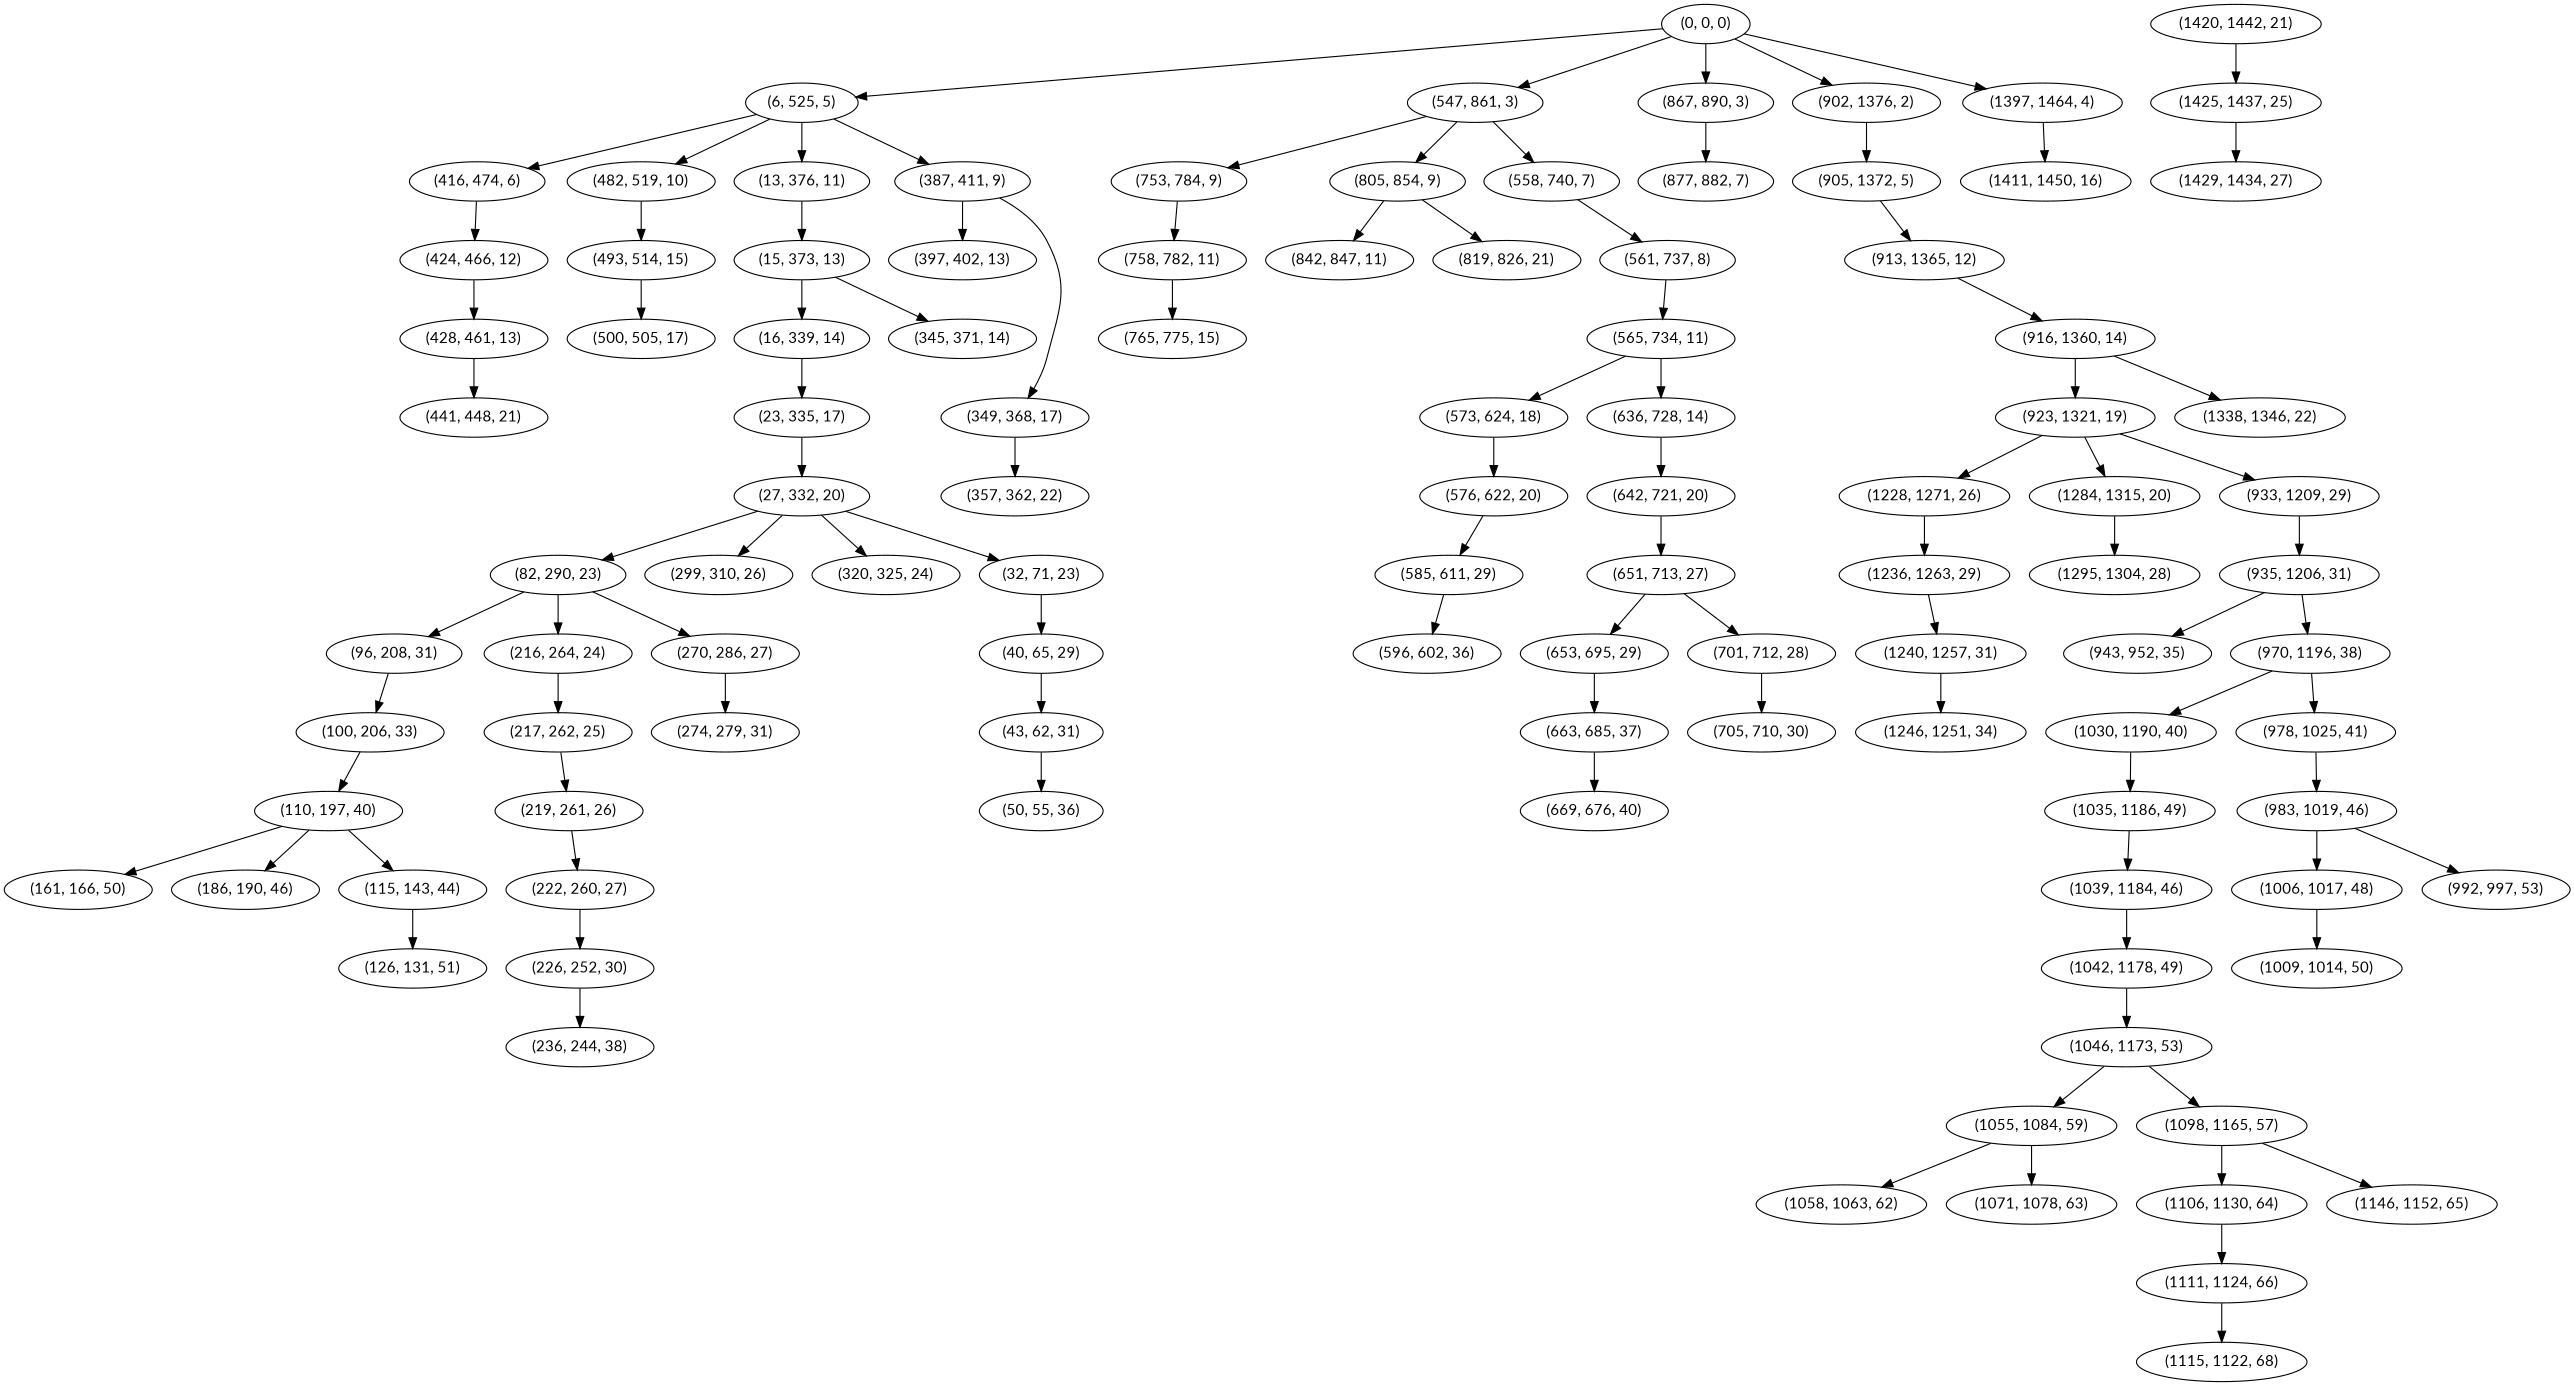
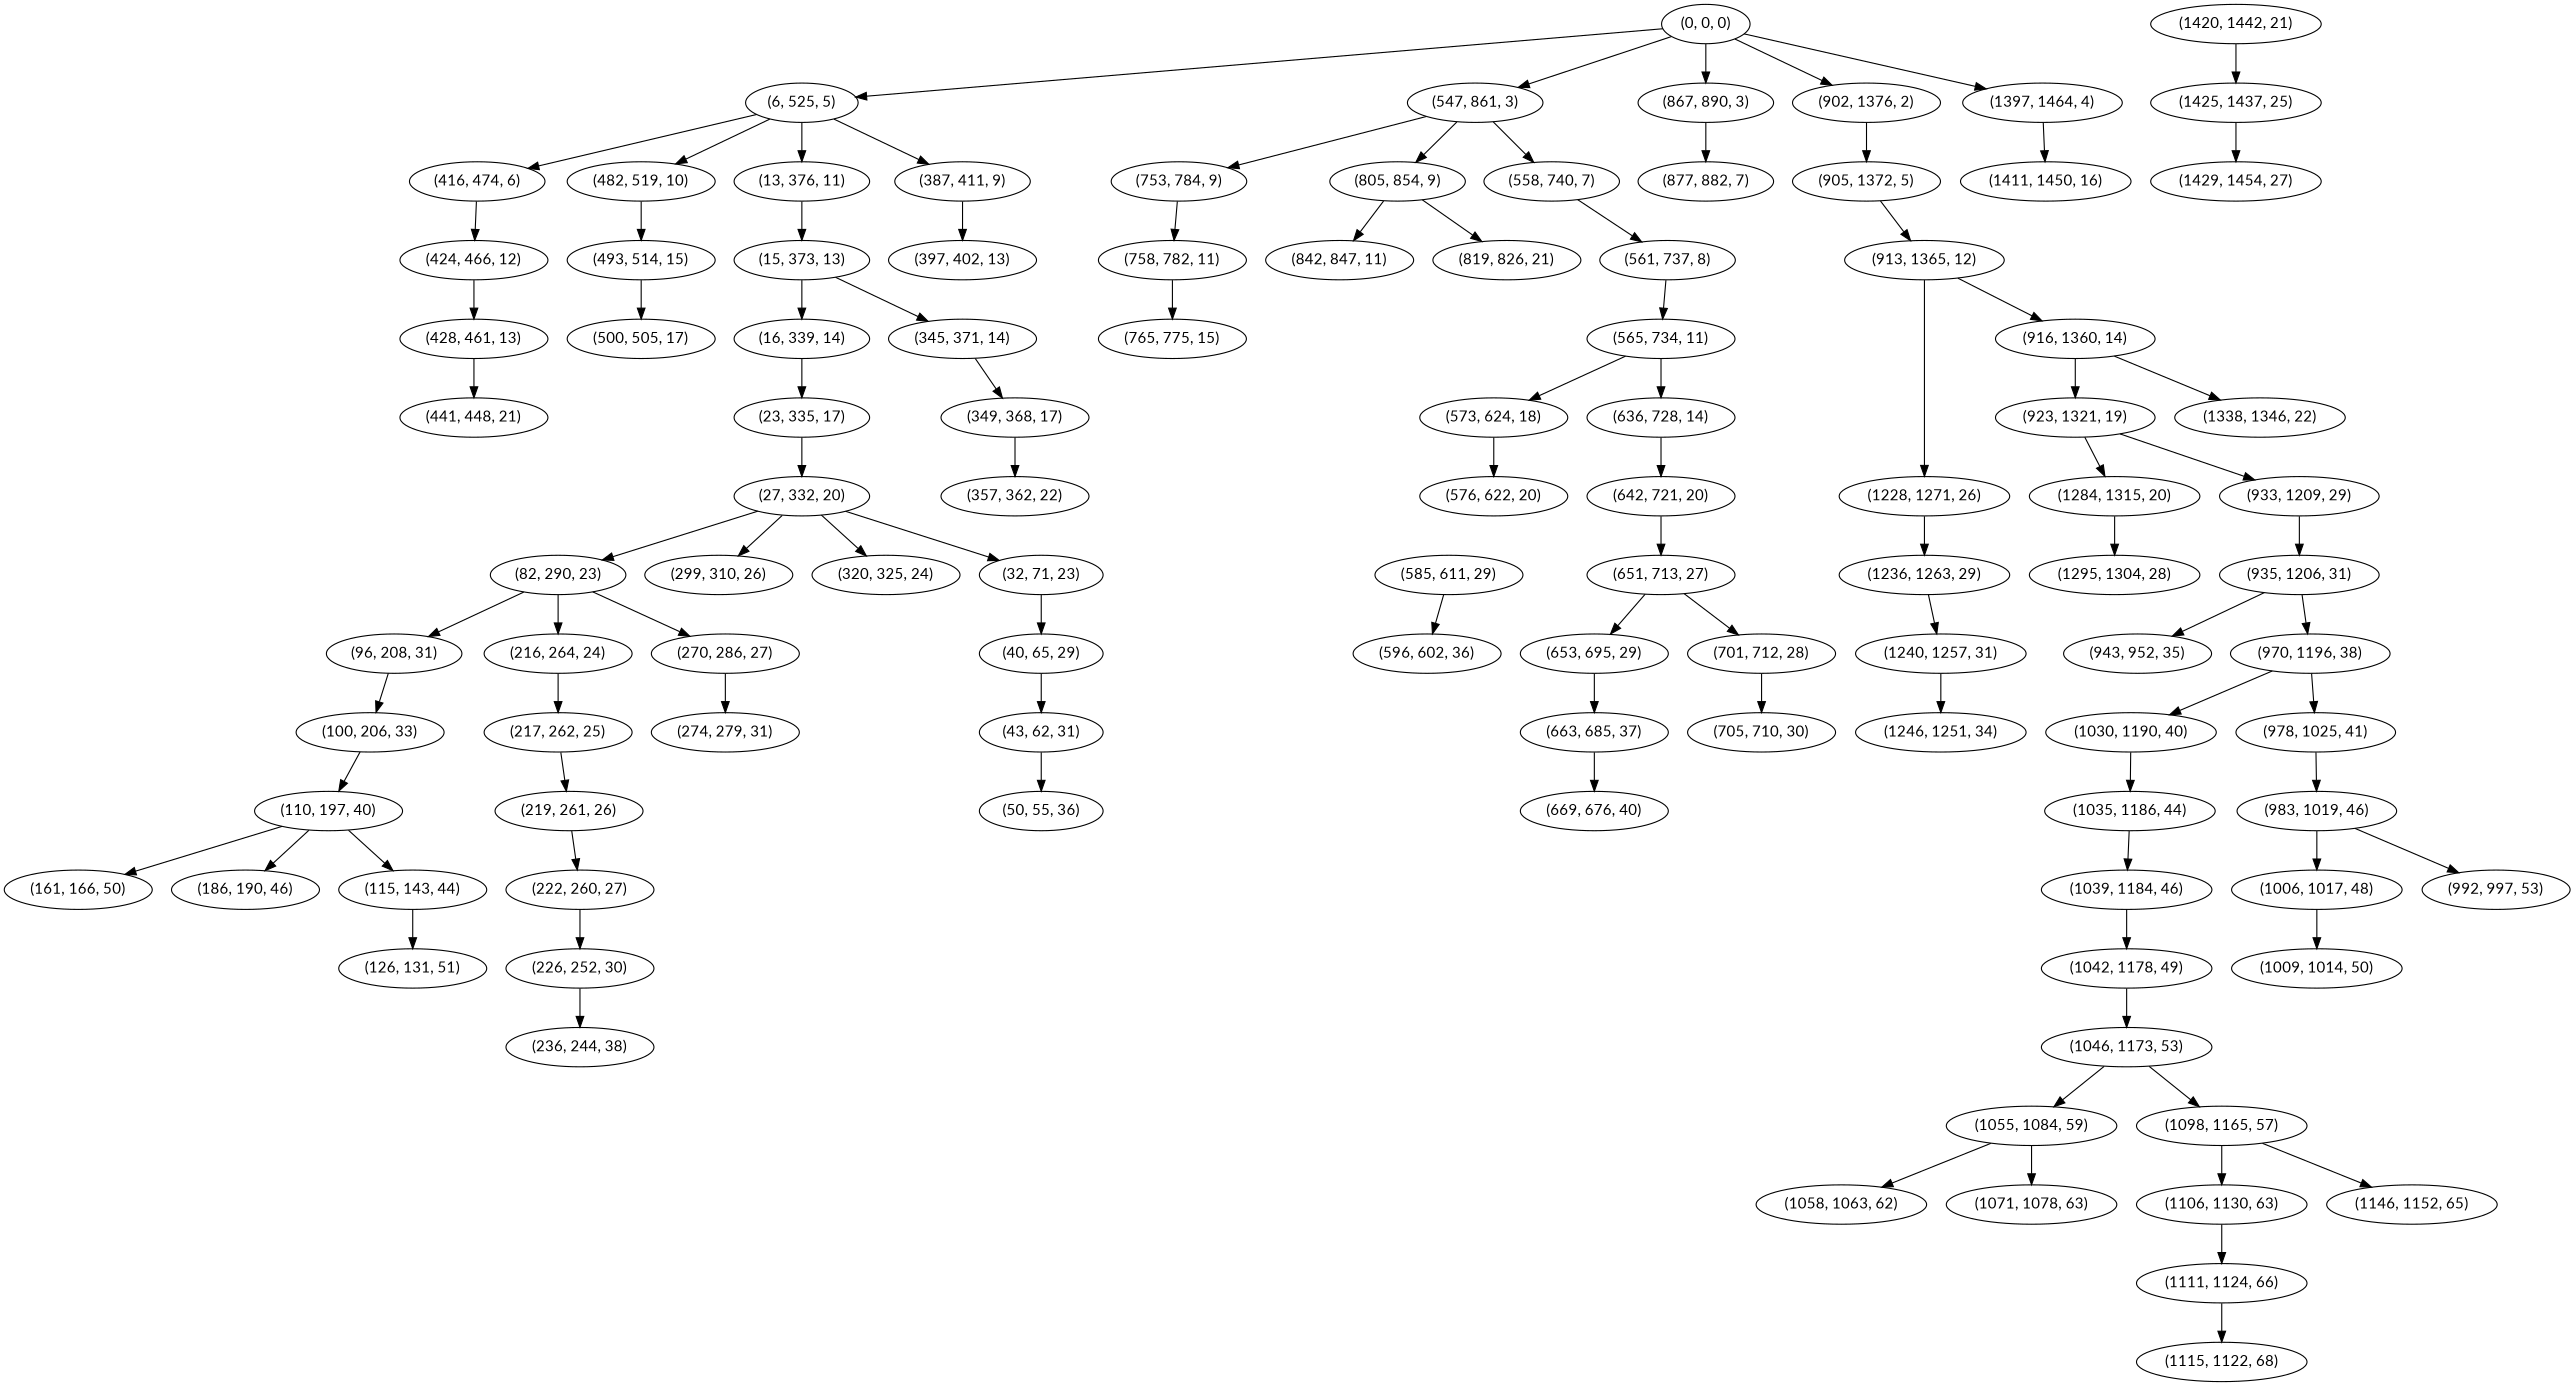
node "(1429, 1434, 27)": label "(1429, 1434, 27)" -> "(1429, 1454, 27)"
edge "(387, 411, 9)" -> "(349, 368, 17)": now "(345, 371, 14)" -> "(349, 368, 17)"
edge "(923, 1321, 19)" -> "(1228, 1271, 26)": now "(913, 1365, 12)" -> "(1228, 1271, 26)"
edge "(576, 622, 20)" -> "(585, 611, 29)": removed
node "(1035, 1186, 49)": label "(1035, 1186, 49)" -> "(1035, 1186, 44)"
node "(1106, 1130, 64)": label "(1106, 1130, 64)" -> "(1106, 1130, 63)"
